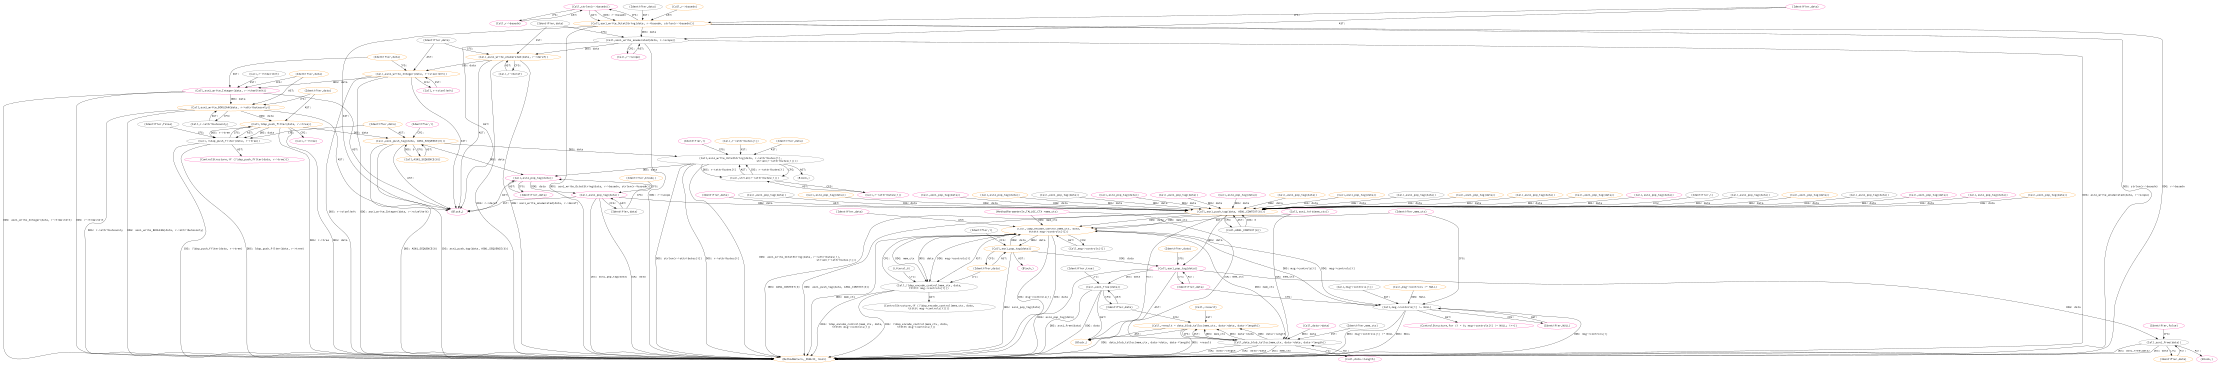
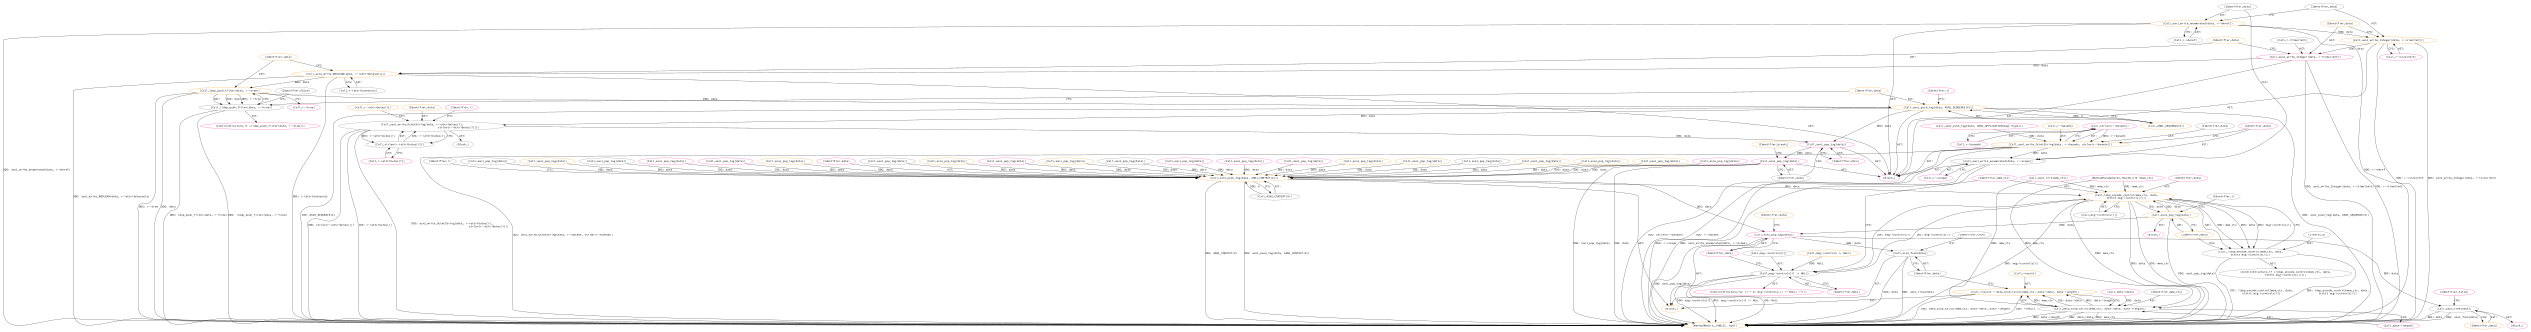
edge "(Call,asn1_write_enumerated(data, r->scope))" -> "(Call,asn1_write_enumerated(data, r->deref))": removed, label "DDG: data"
node "(Call,asn1_push_tag(data, ASN1_APPLICATION(msg->type)))": added
